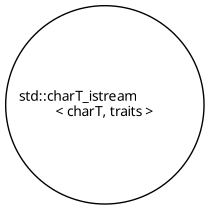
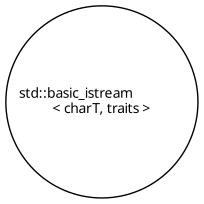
node "std::charT_istream < charT, traits >": label "std::charT_istream < charT, traits >" -> "std::basic_istream < charT, traits >"
